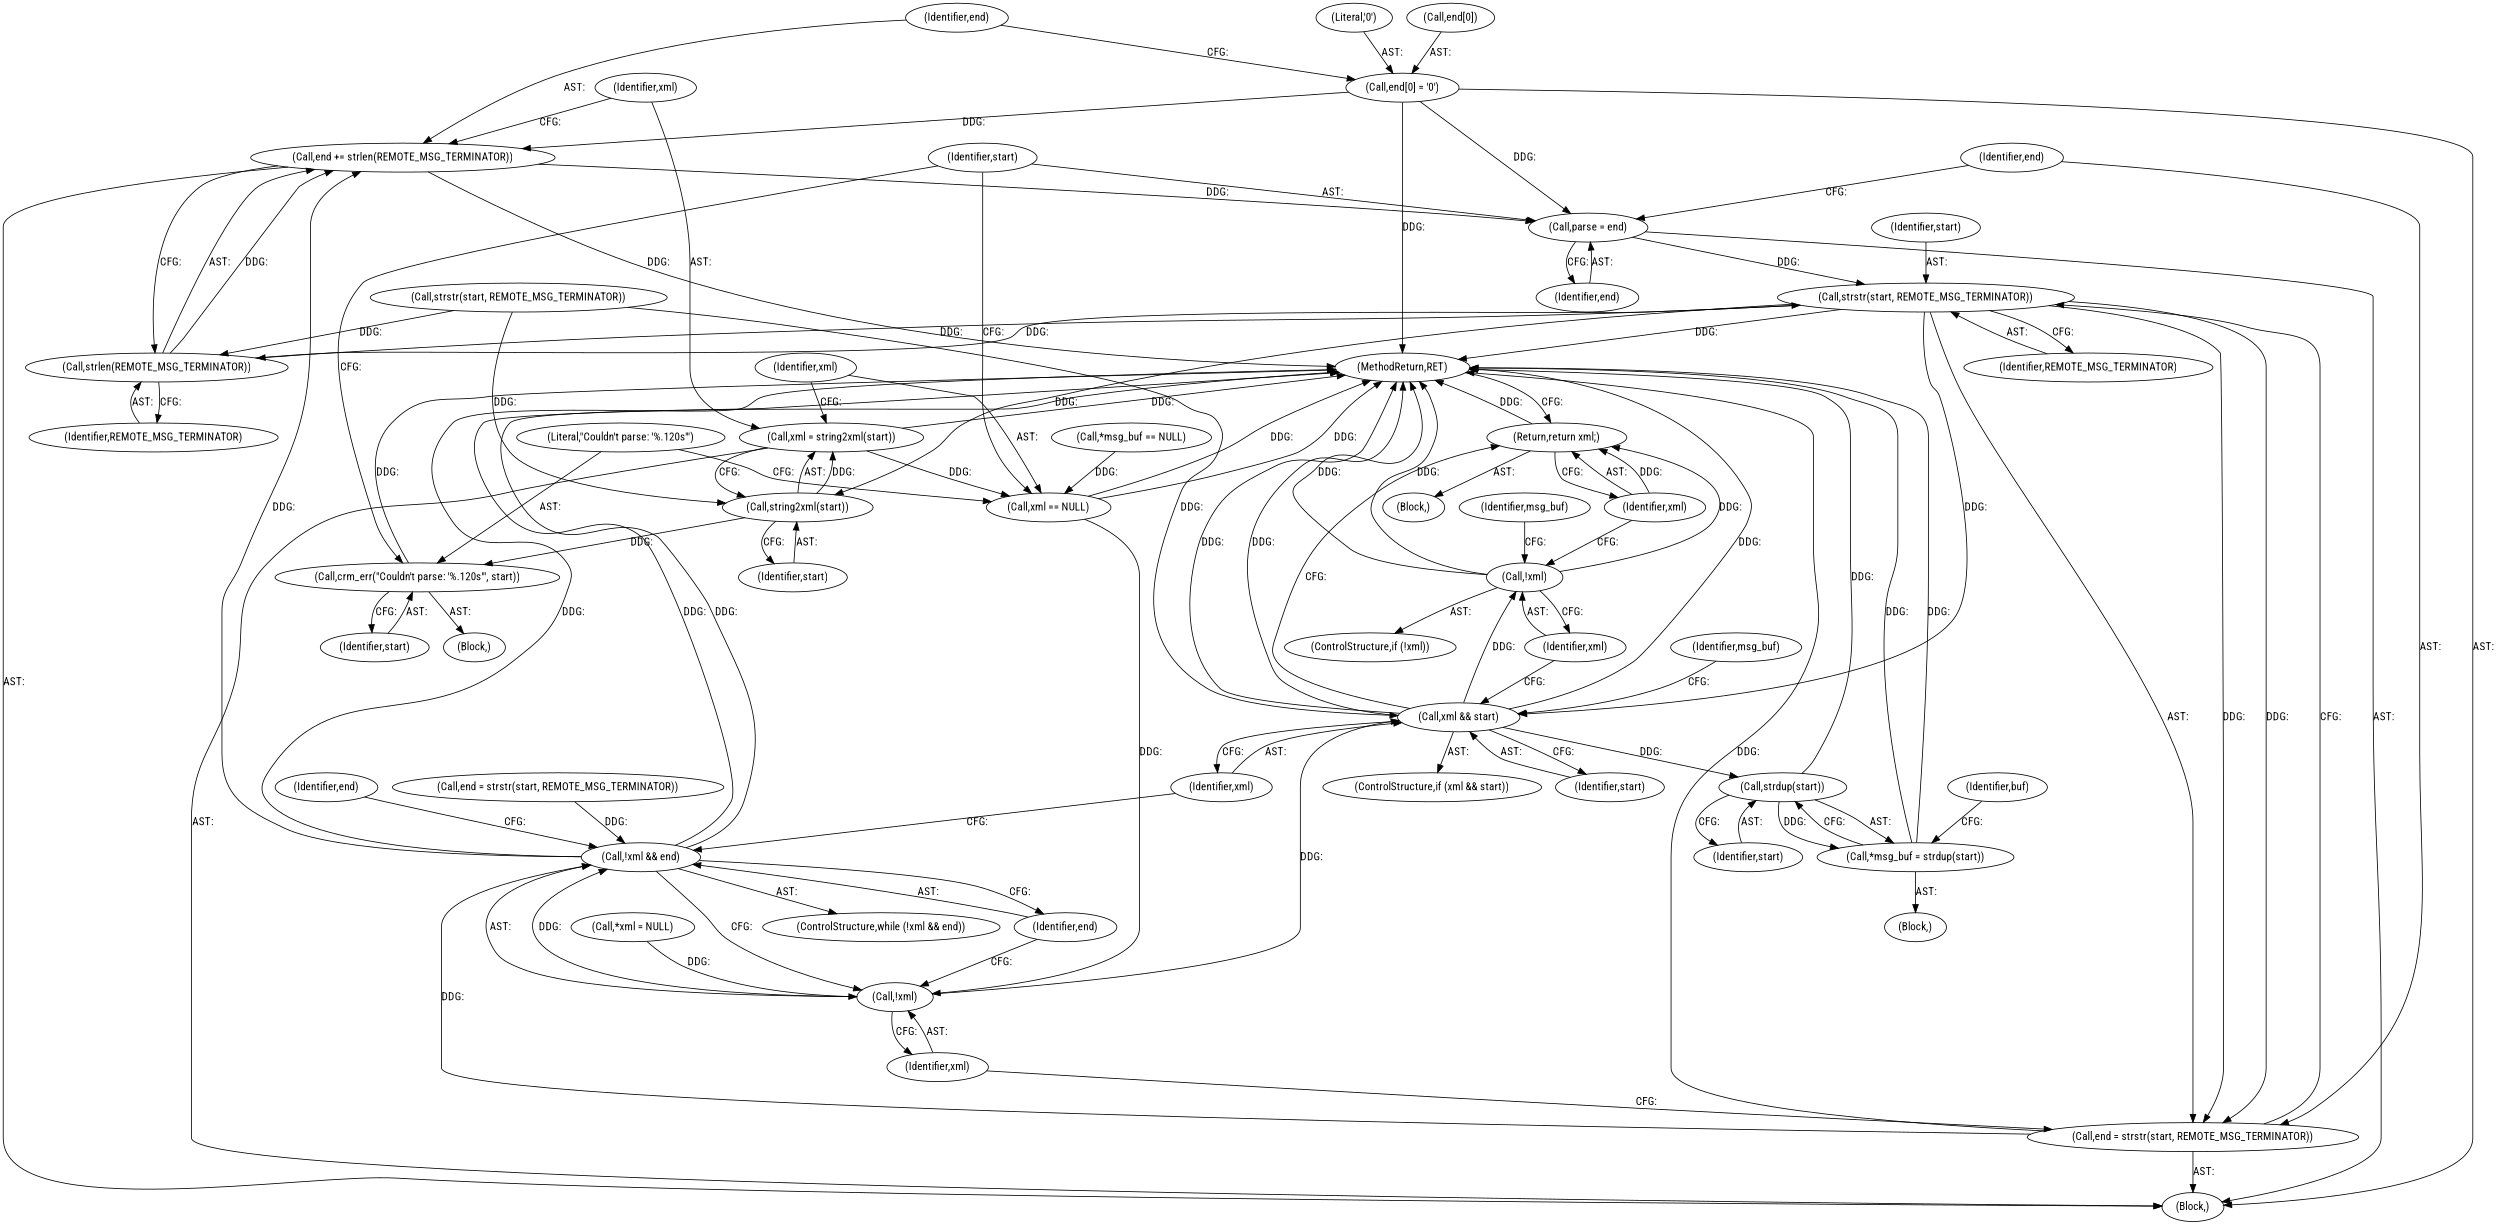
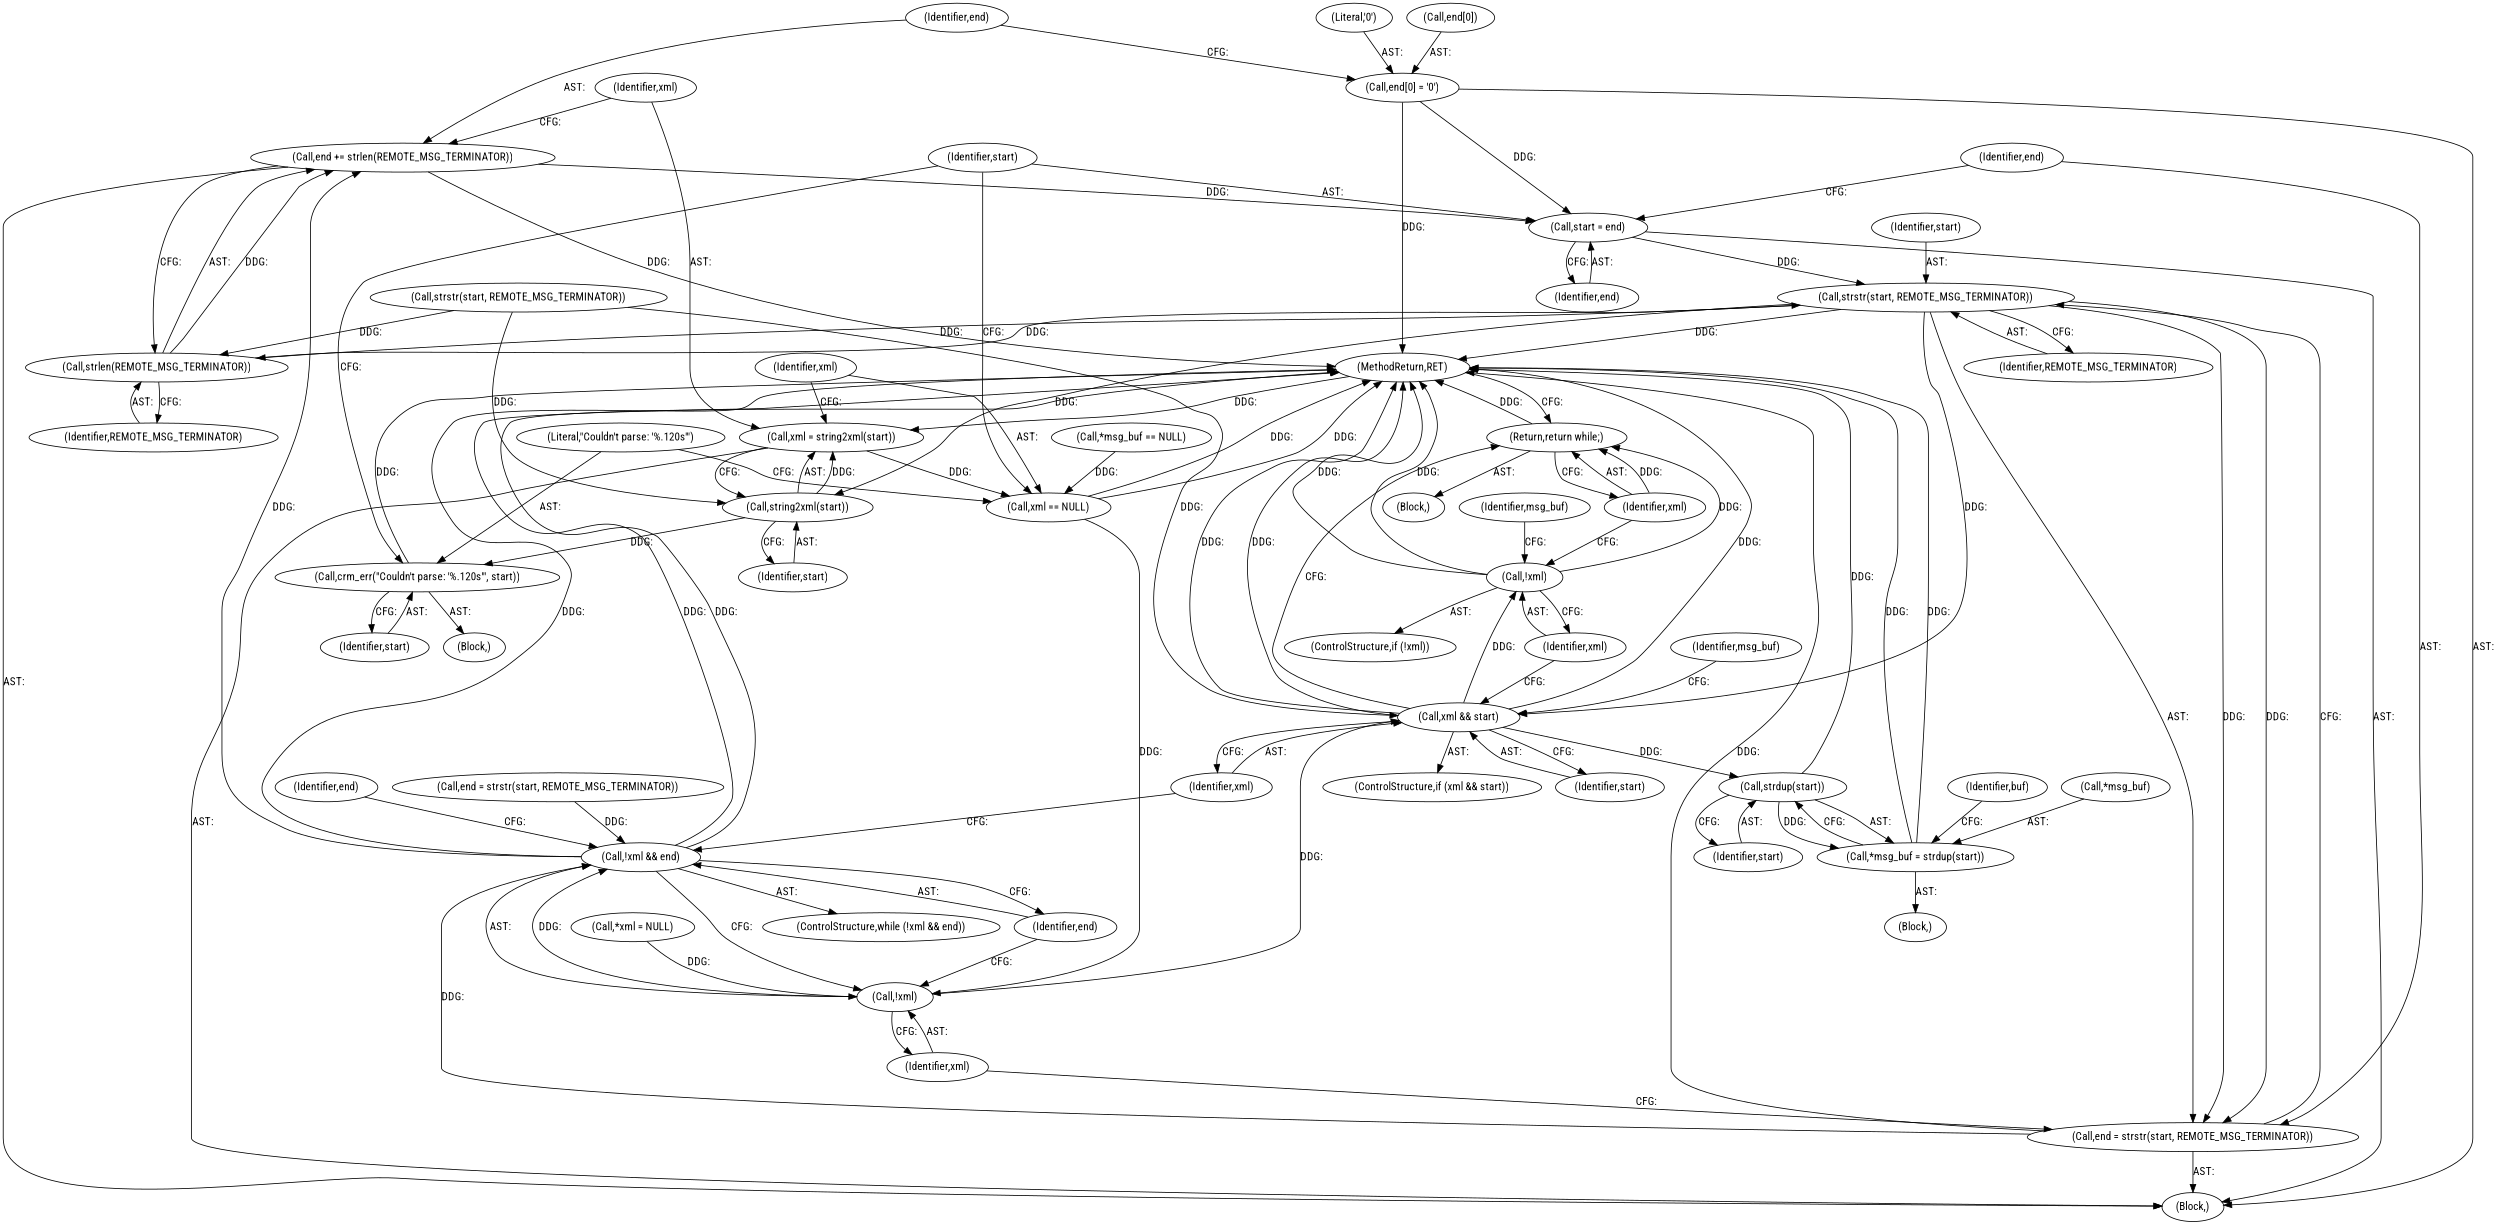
edge "(Call,end[0] = '0')" -> "(Call,end += strlen(REMOTE_MSG_TERMINATOR))": removed, label "DDG:"
node "(Call,parse = end)": label "(Call,parse = end)" -> "(Call,start = end)"
edge "(Call,xml = string2xml(start))" -> "(MethodReturn,RET)": reversed
node "(Return,return xml;)": label "(Return,return xml;)" -> "(Return,return while;)"
node "(Call,*msg_buf)": added
